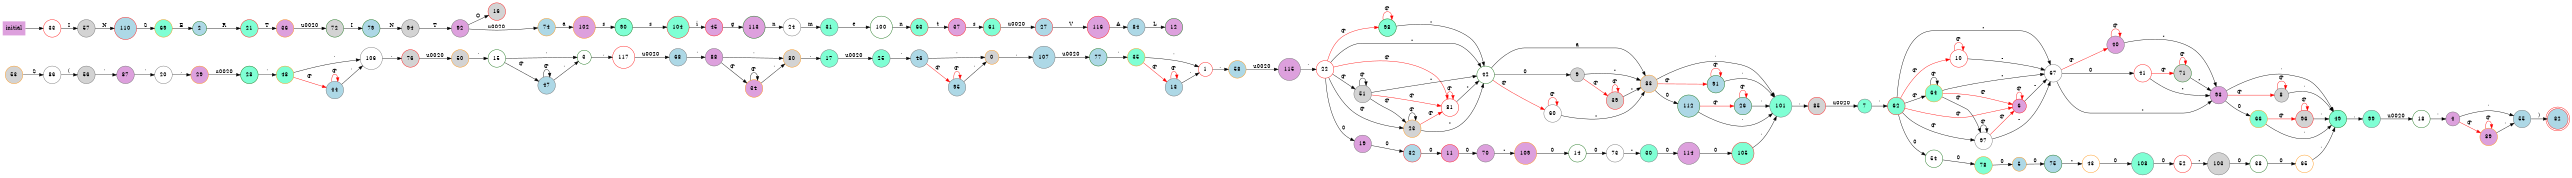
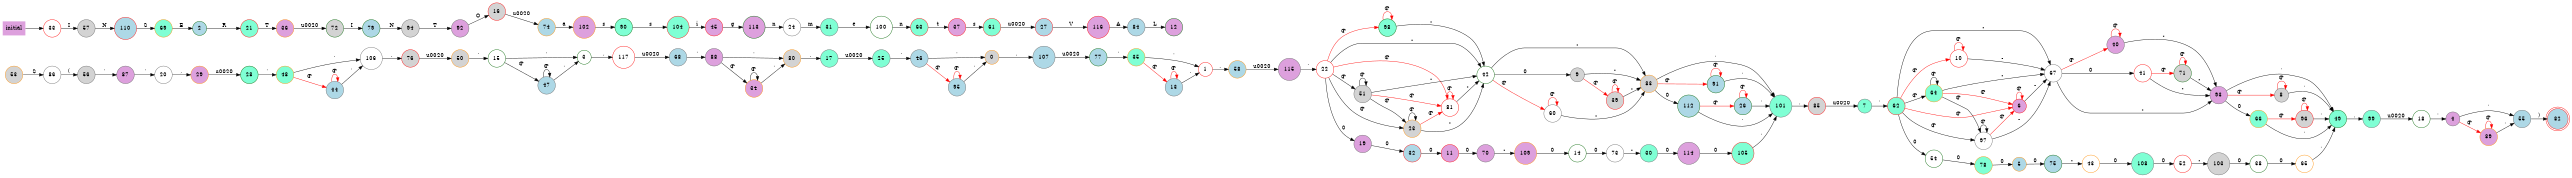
edge "92" -> "74": now "16" -> "74"
edge "42" -> "83": label "a" -> "-"
